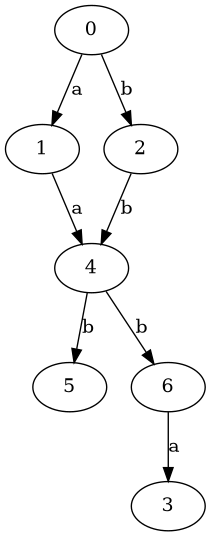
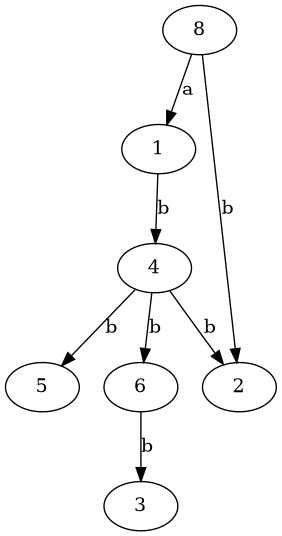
node "0": label "0" -> "8"
edge "2" -> "4": reversed
edge "1" -> "4": label "a" -> "b"
edge "6" -> "3": label "a" -> "b"
